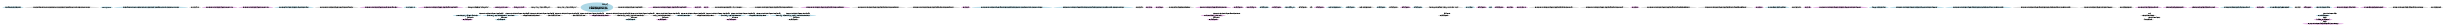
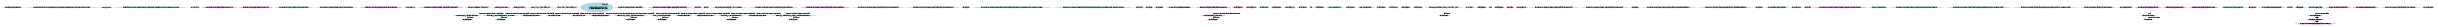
node "Exit Ninject.Android.AddExecutionAssembly.MainActivity.OnCreate(Bundle)": label "Exit Ninject.Android.AddExecutionAssembly.MainActivity.OnCreate(Bundle)" -> "Exit Ninject.Android.Tests.MainActivity.OnCreate(Bundle)"
